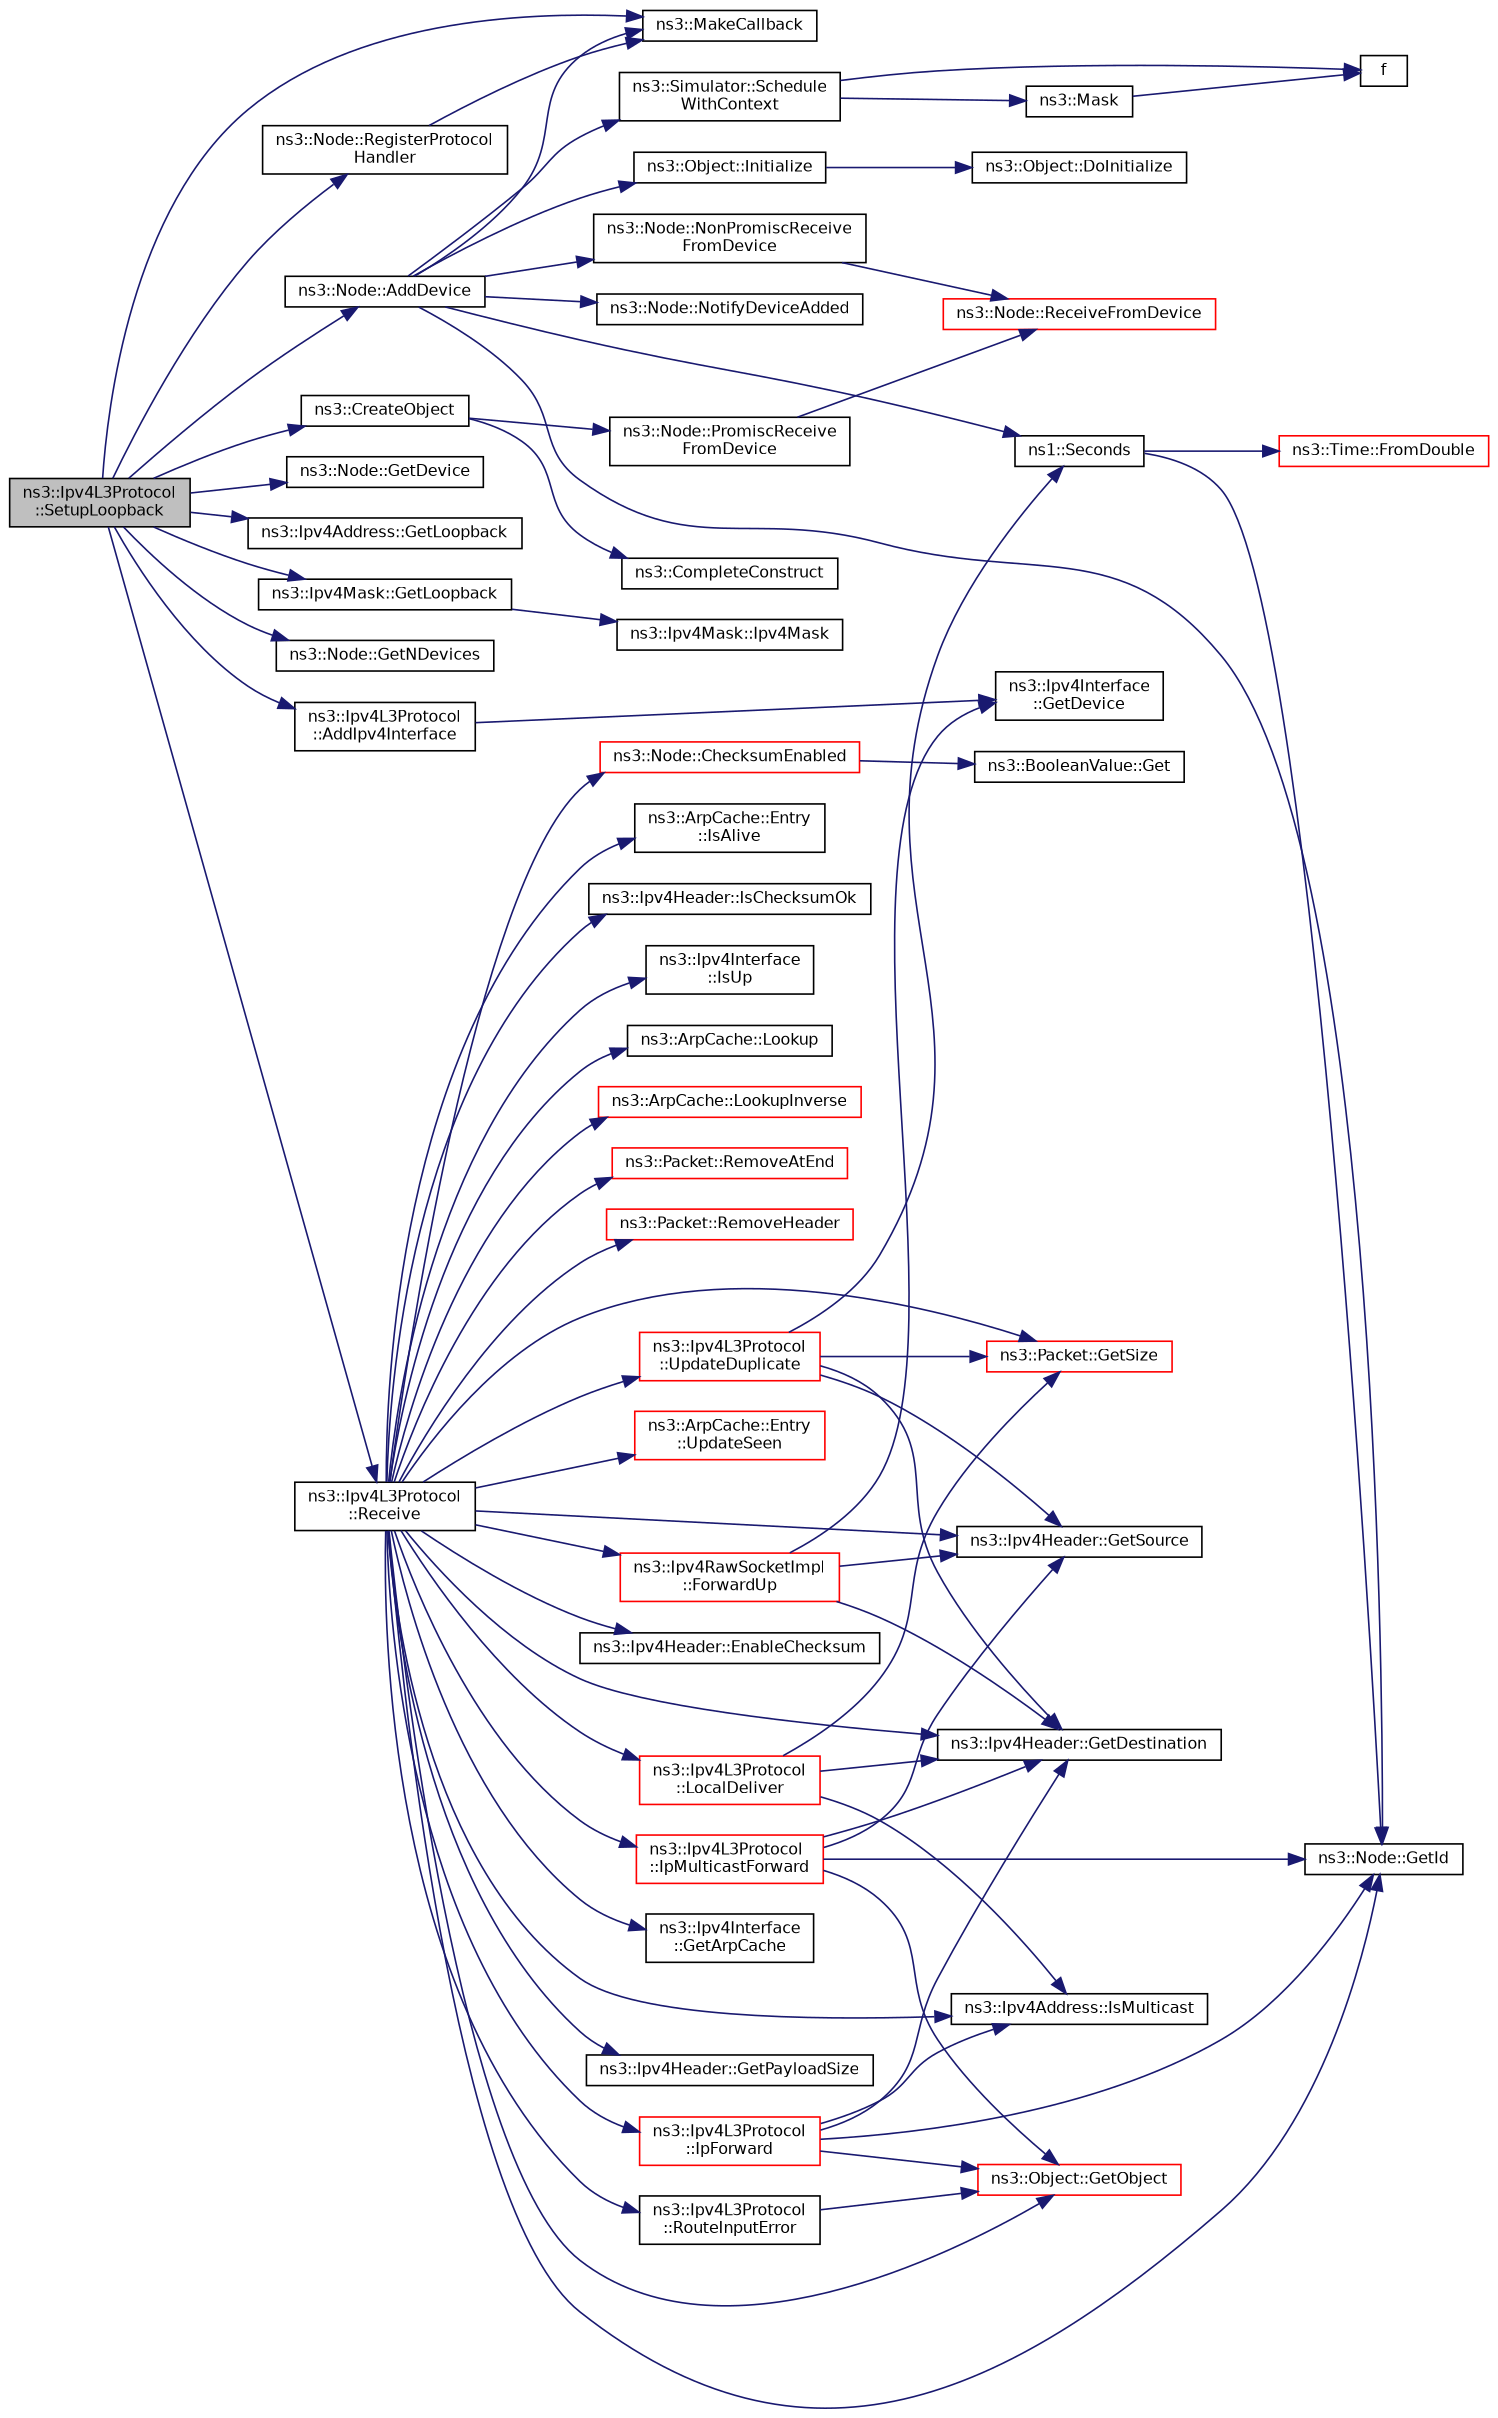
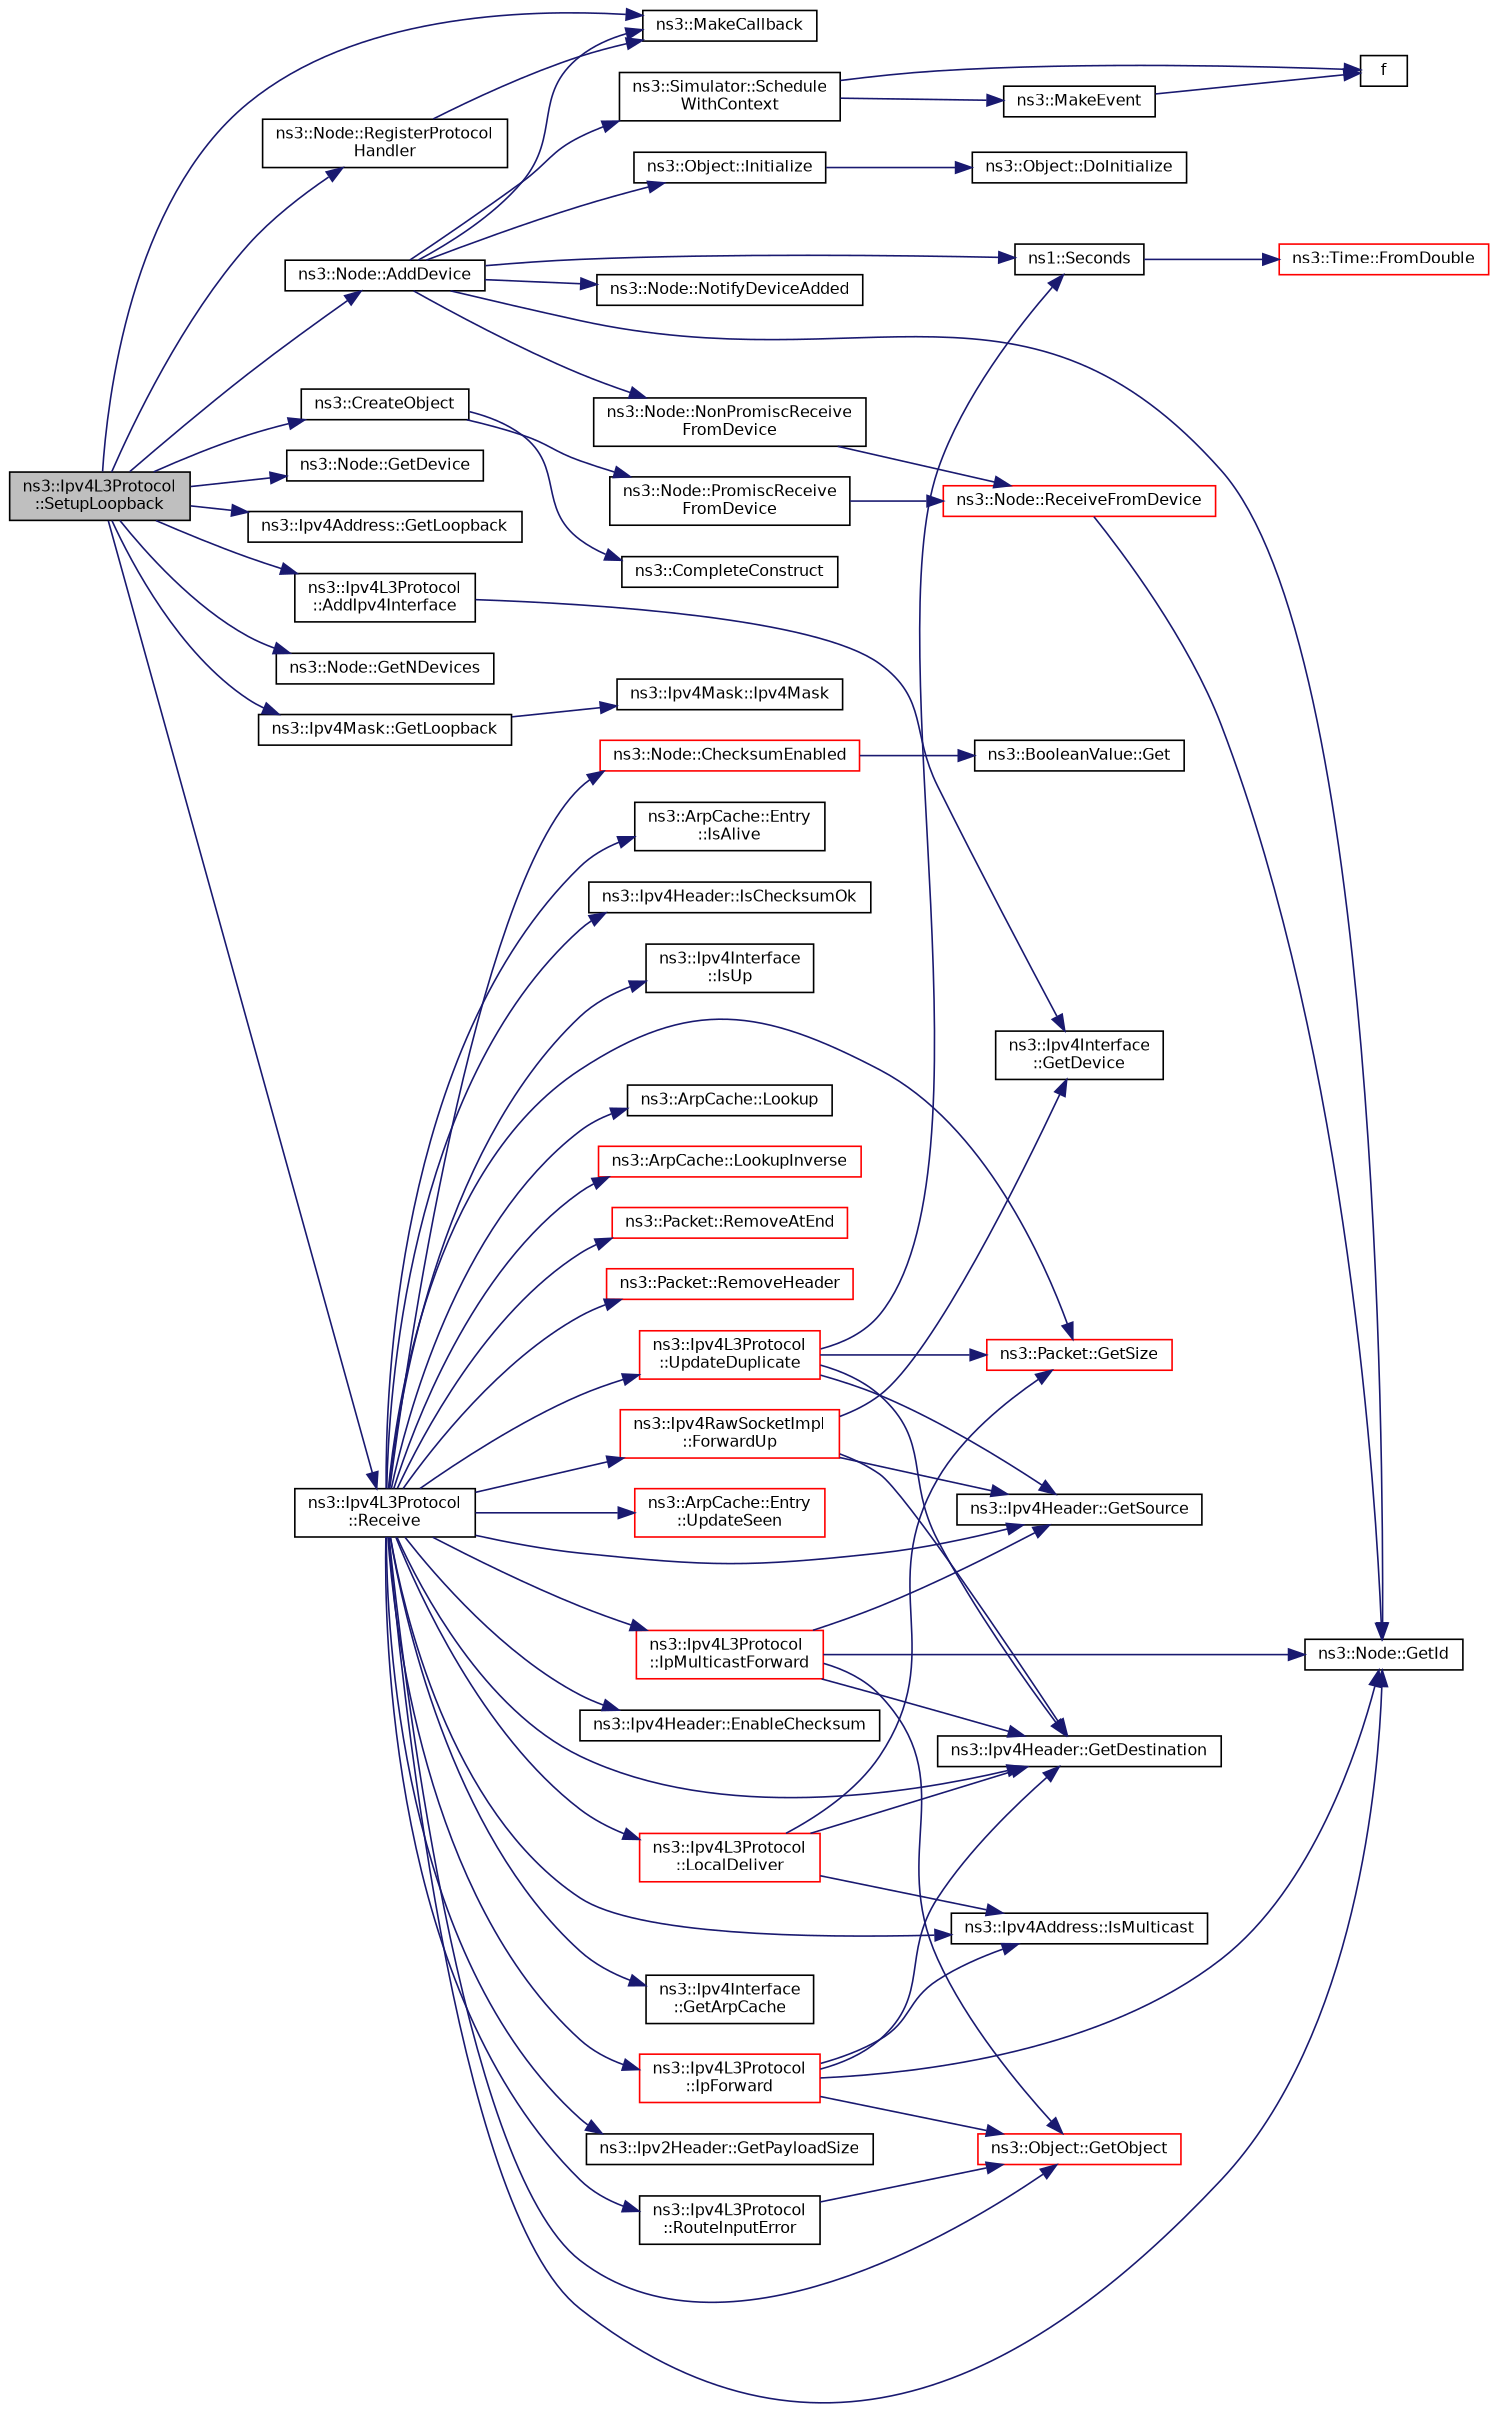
node "ns3::Mask": label "ns3::Mask" -> "ns3::MakeEvent"
edge "ns1::Seconds" -> "ns3::Node::GetId": now "ns3::Node::ReceiveFromDevice" -> "ns3::Node::GetId"
node "ns3::Ipv4Header::GetPayloadSize": label "ns3::Ipv4Header::GetPayloadSize" -> "ns3::Ipv2Header::GetPayloadSize"
